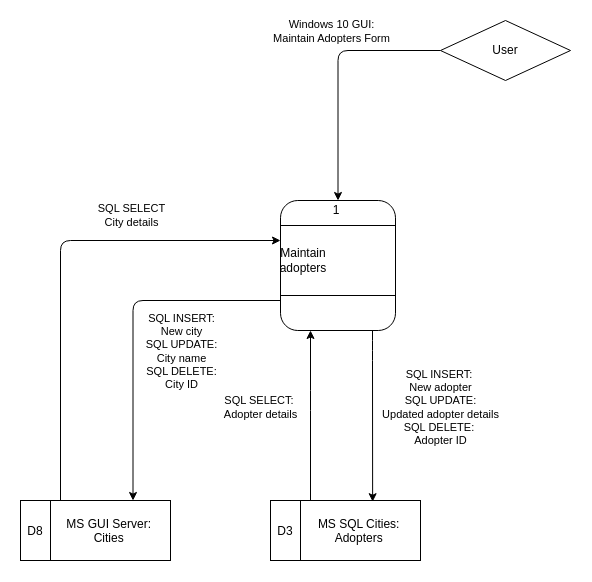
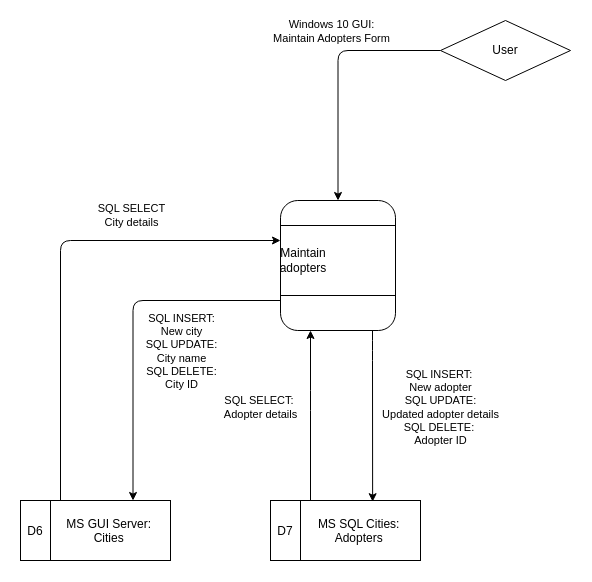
node "1": removed
node "D8": label "D8" -> "D6"
node "D3": label "D3" -> "D7"
